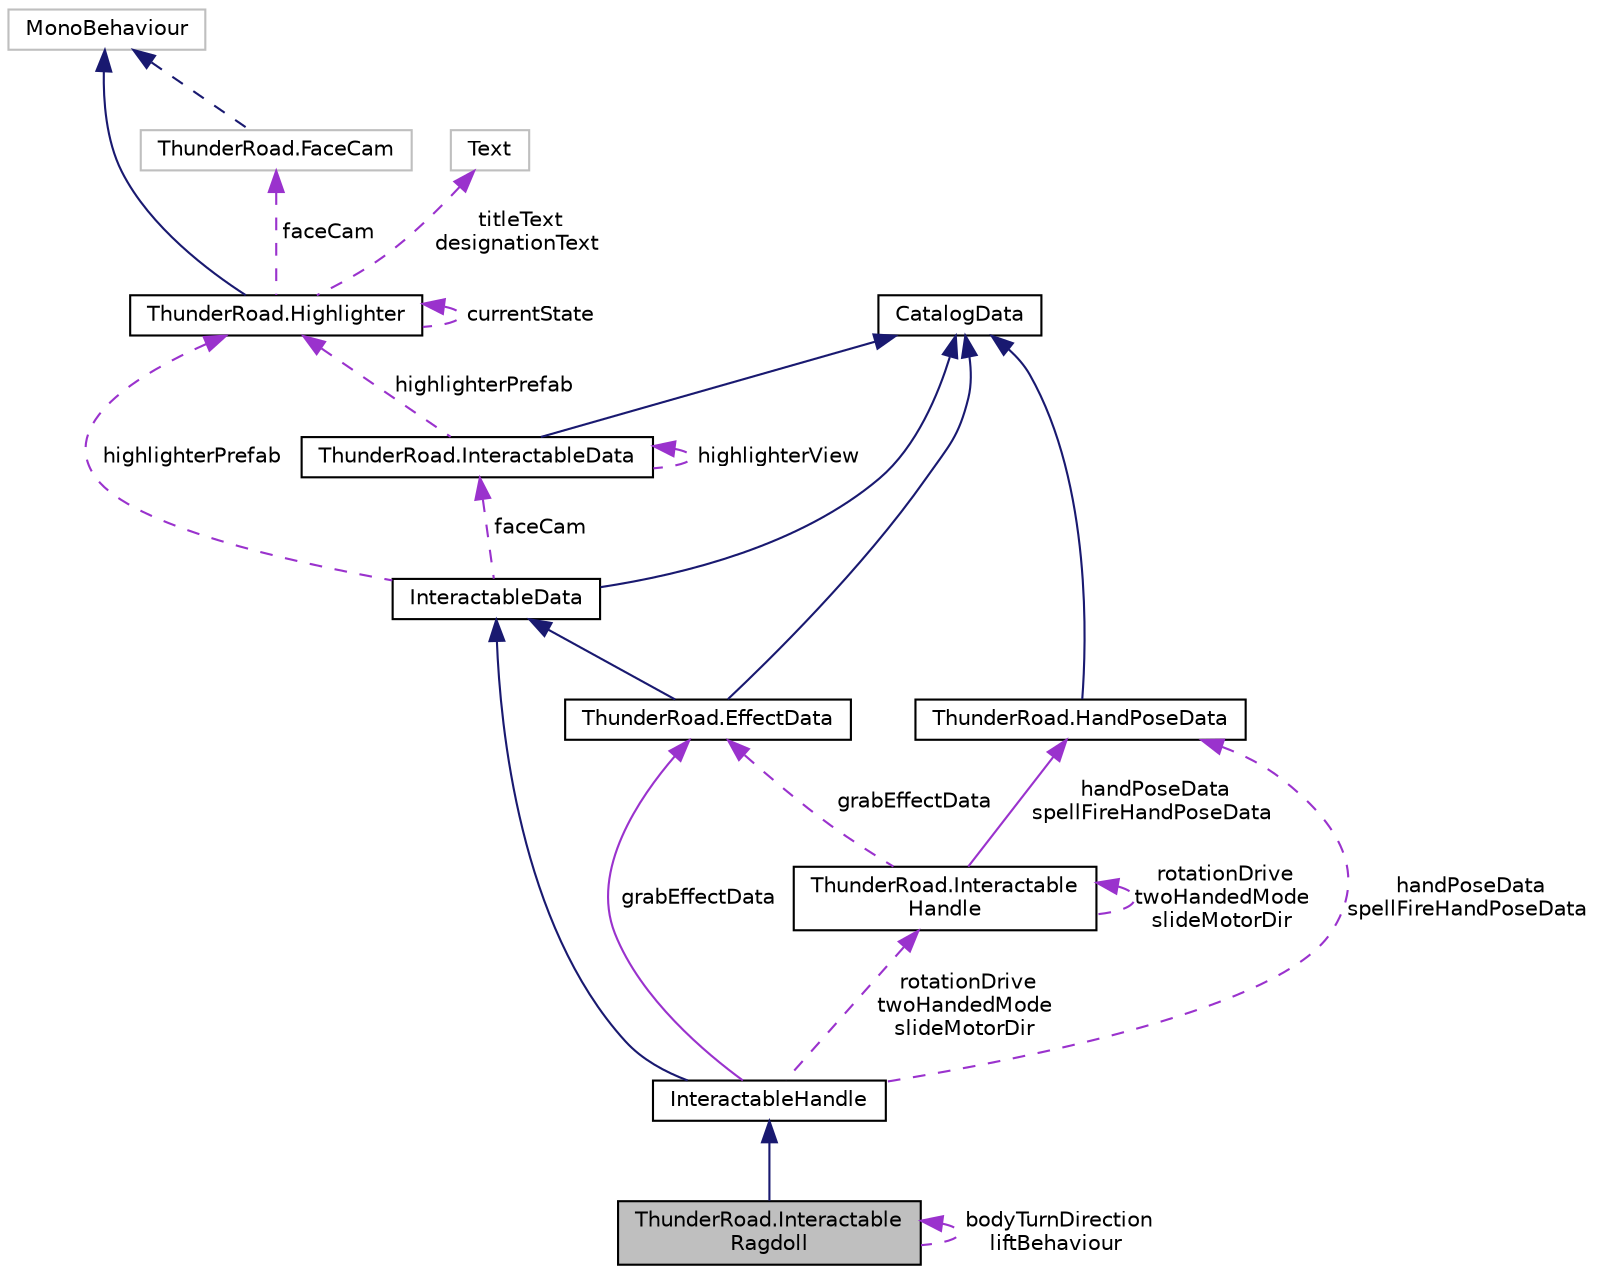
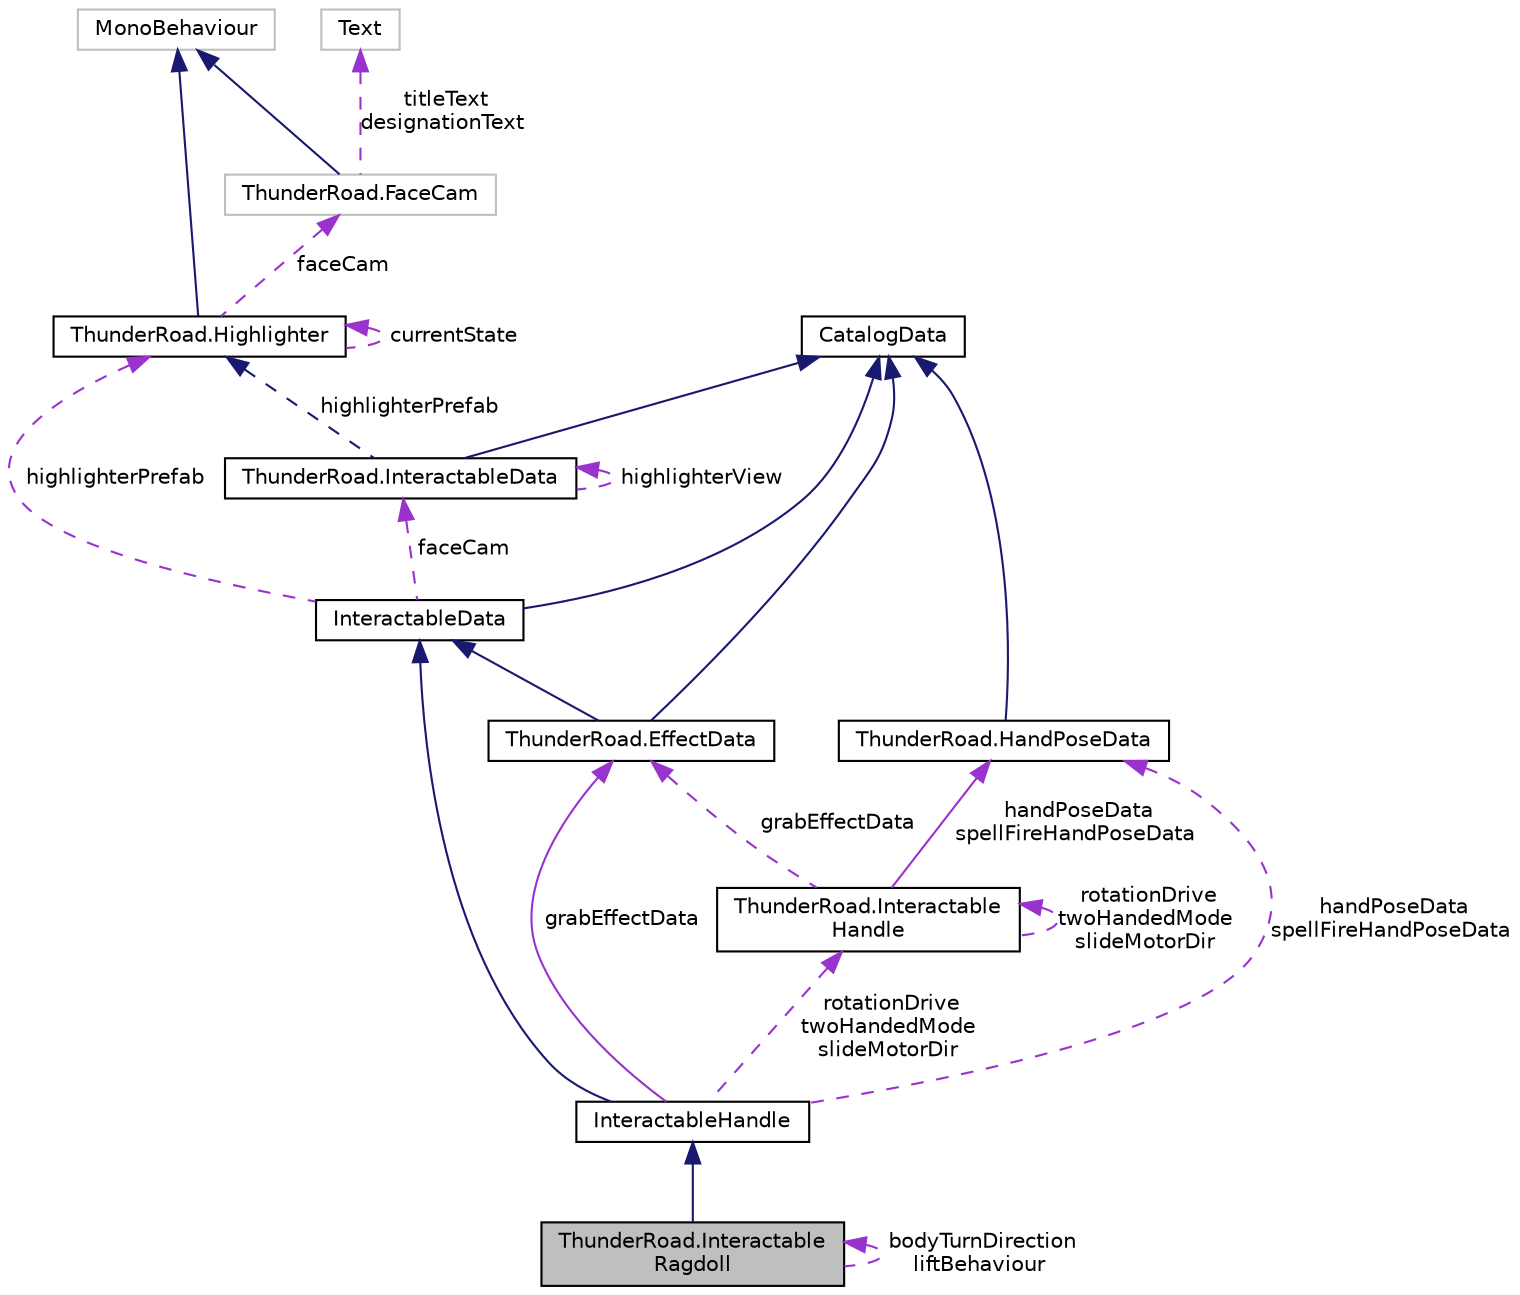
edge "ThunderRoad.FaceCam" -> "MonoBehaviour": style dashed -> solid
edge "ThunderRoad.Highlighter" -> "Text": now "ThunderRoad.FaceCam" -> "Text"
edge "ThunderRoad.InteractableData" -> "ThunderRoad.Highlighter": color darkorchid3 -> midnightblue
